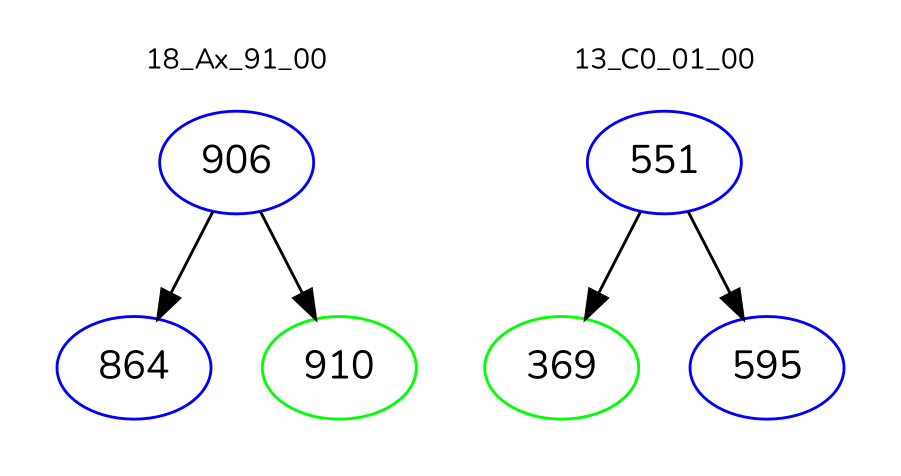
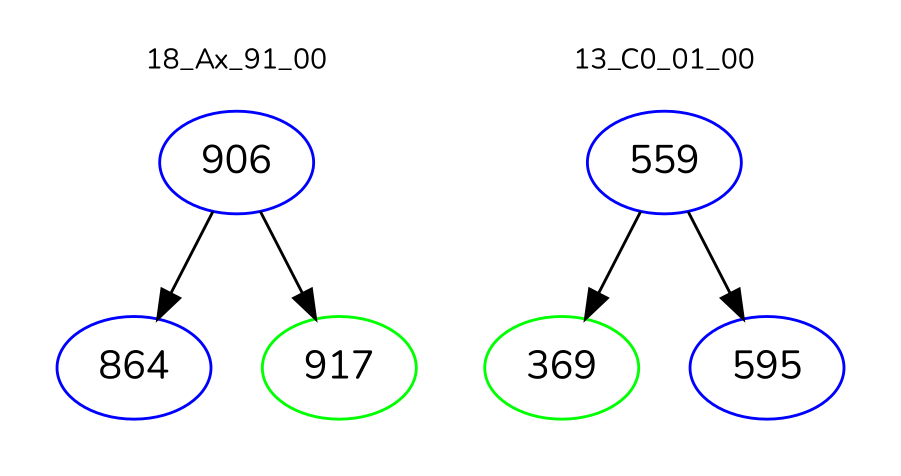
node "551": label "551" -> "559"
node "910": label "910" -> "917"
